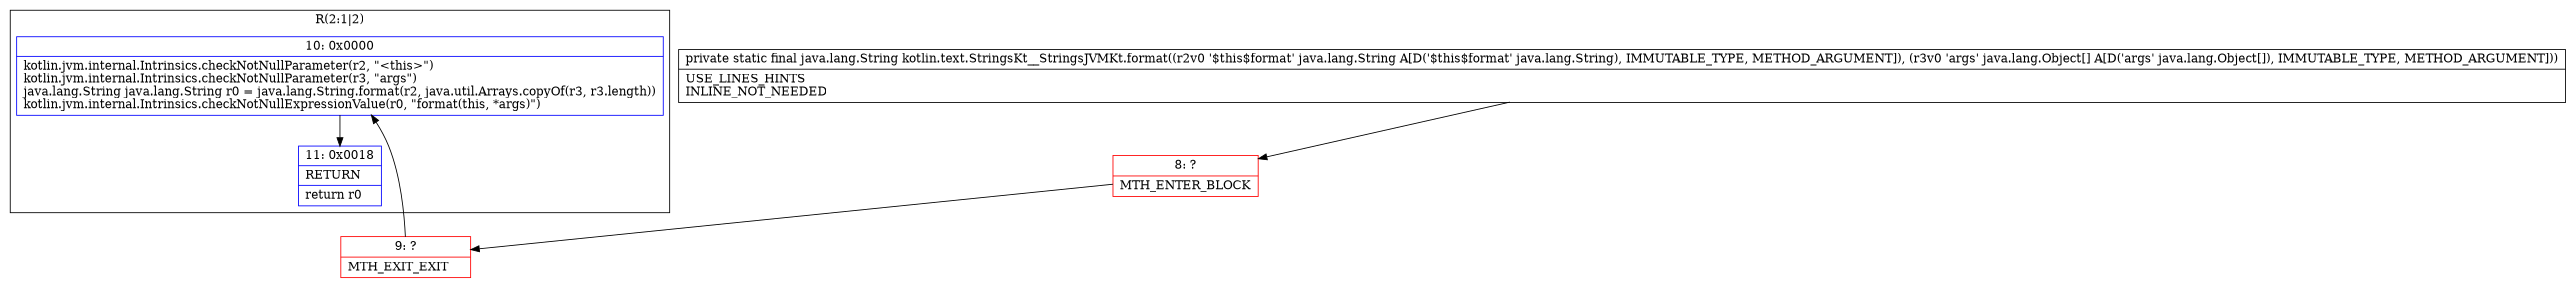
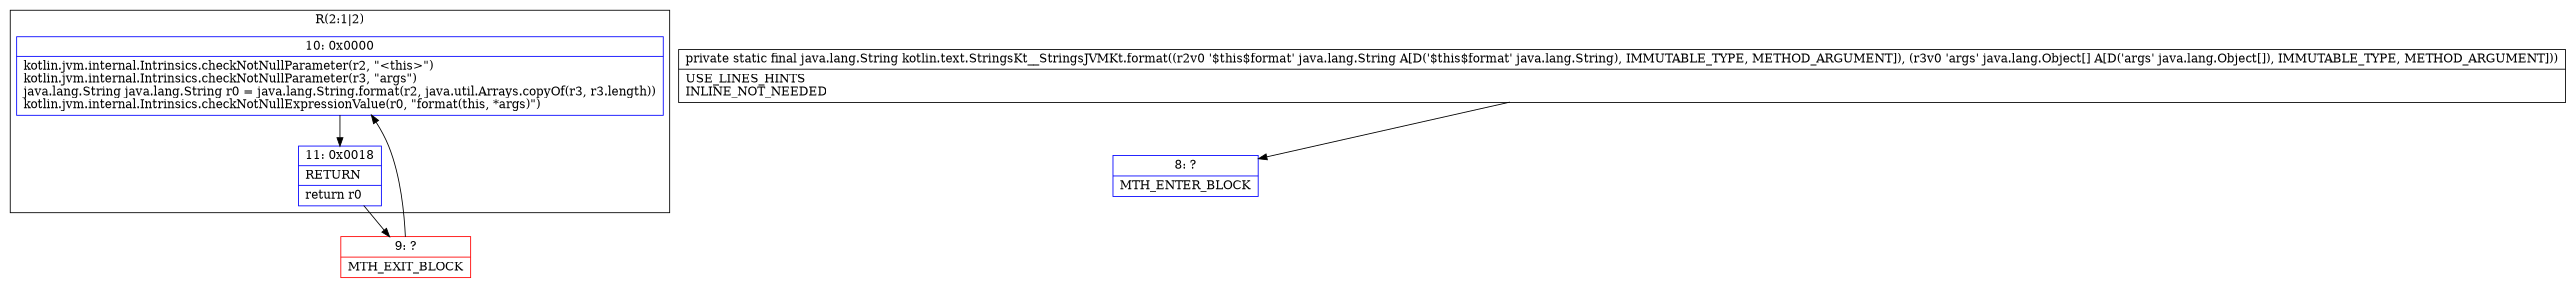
node "8: ?": color red -> blue
edge "8: ?" -> "9: ?": now "11: 0x0018" -> "9: ?"
node "9: ?": text "MTH_EXIT_EXIT" -> "MTH_EXIT_BLOCK"
